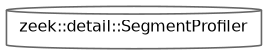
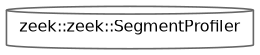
node "zeek::detail::SegmentProfiler": label "zeek::detail::SegmentProfiler" -> "zeek::zeek::SegmentProfiler"
